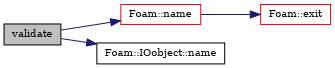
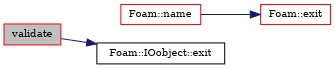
edge "validate" -> "Foam::name": removed
node "validate": color black -> red
node "Foam::IOobject::name": label "Foam::IOobject::name" -> "Foam::IOobject::exit"
